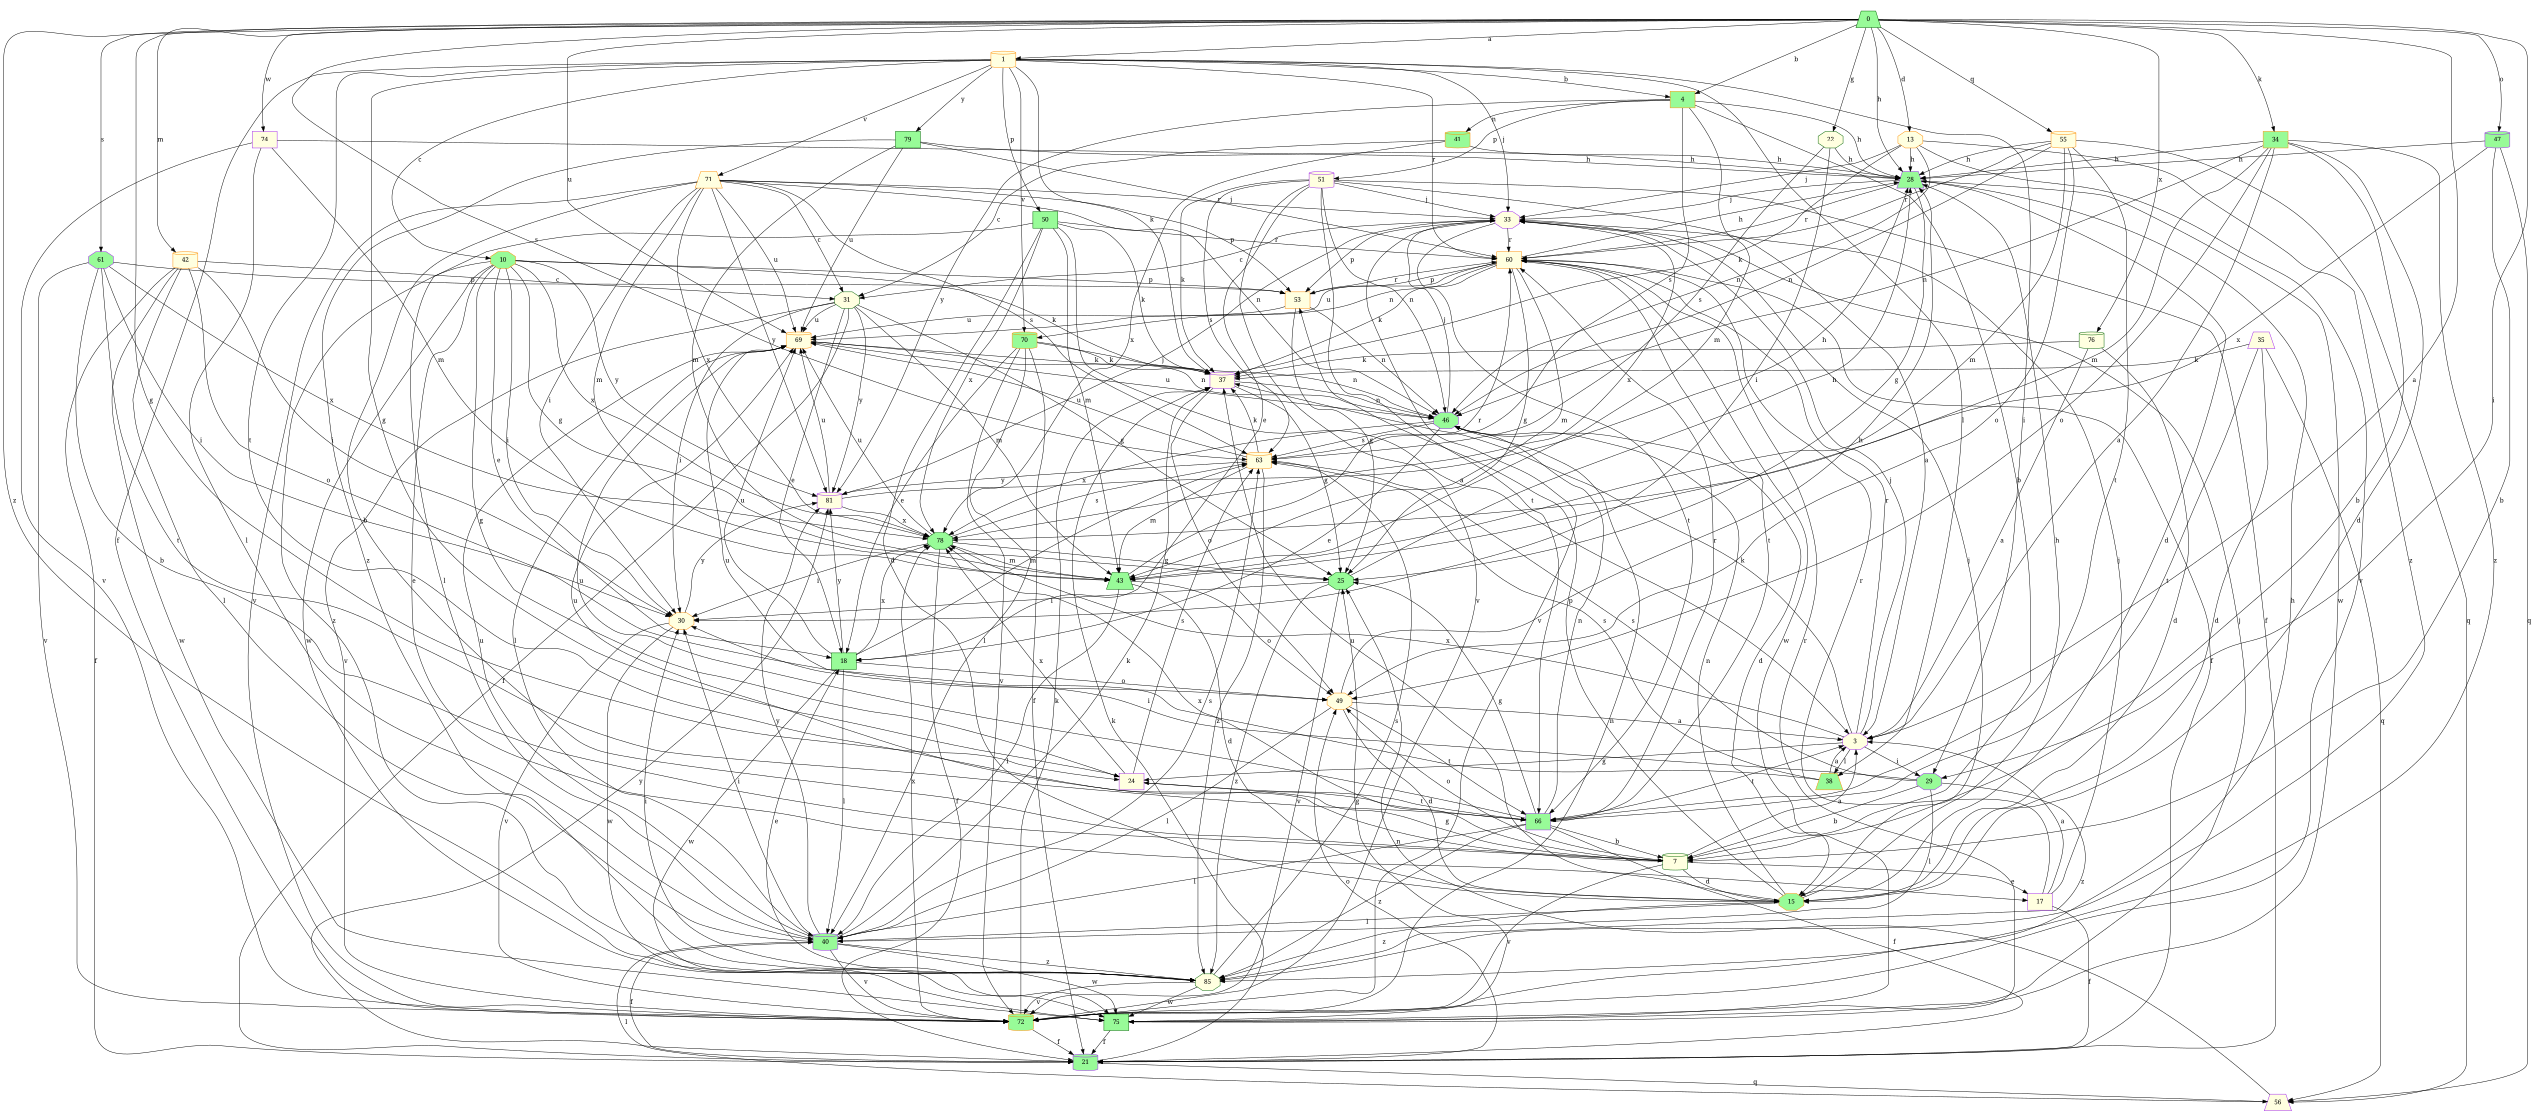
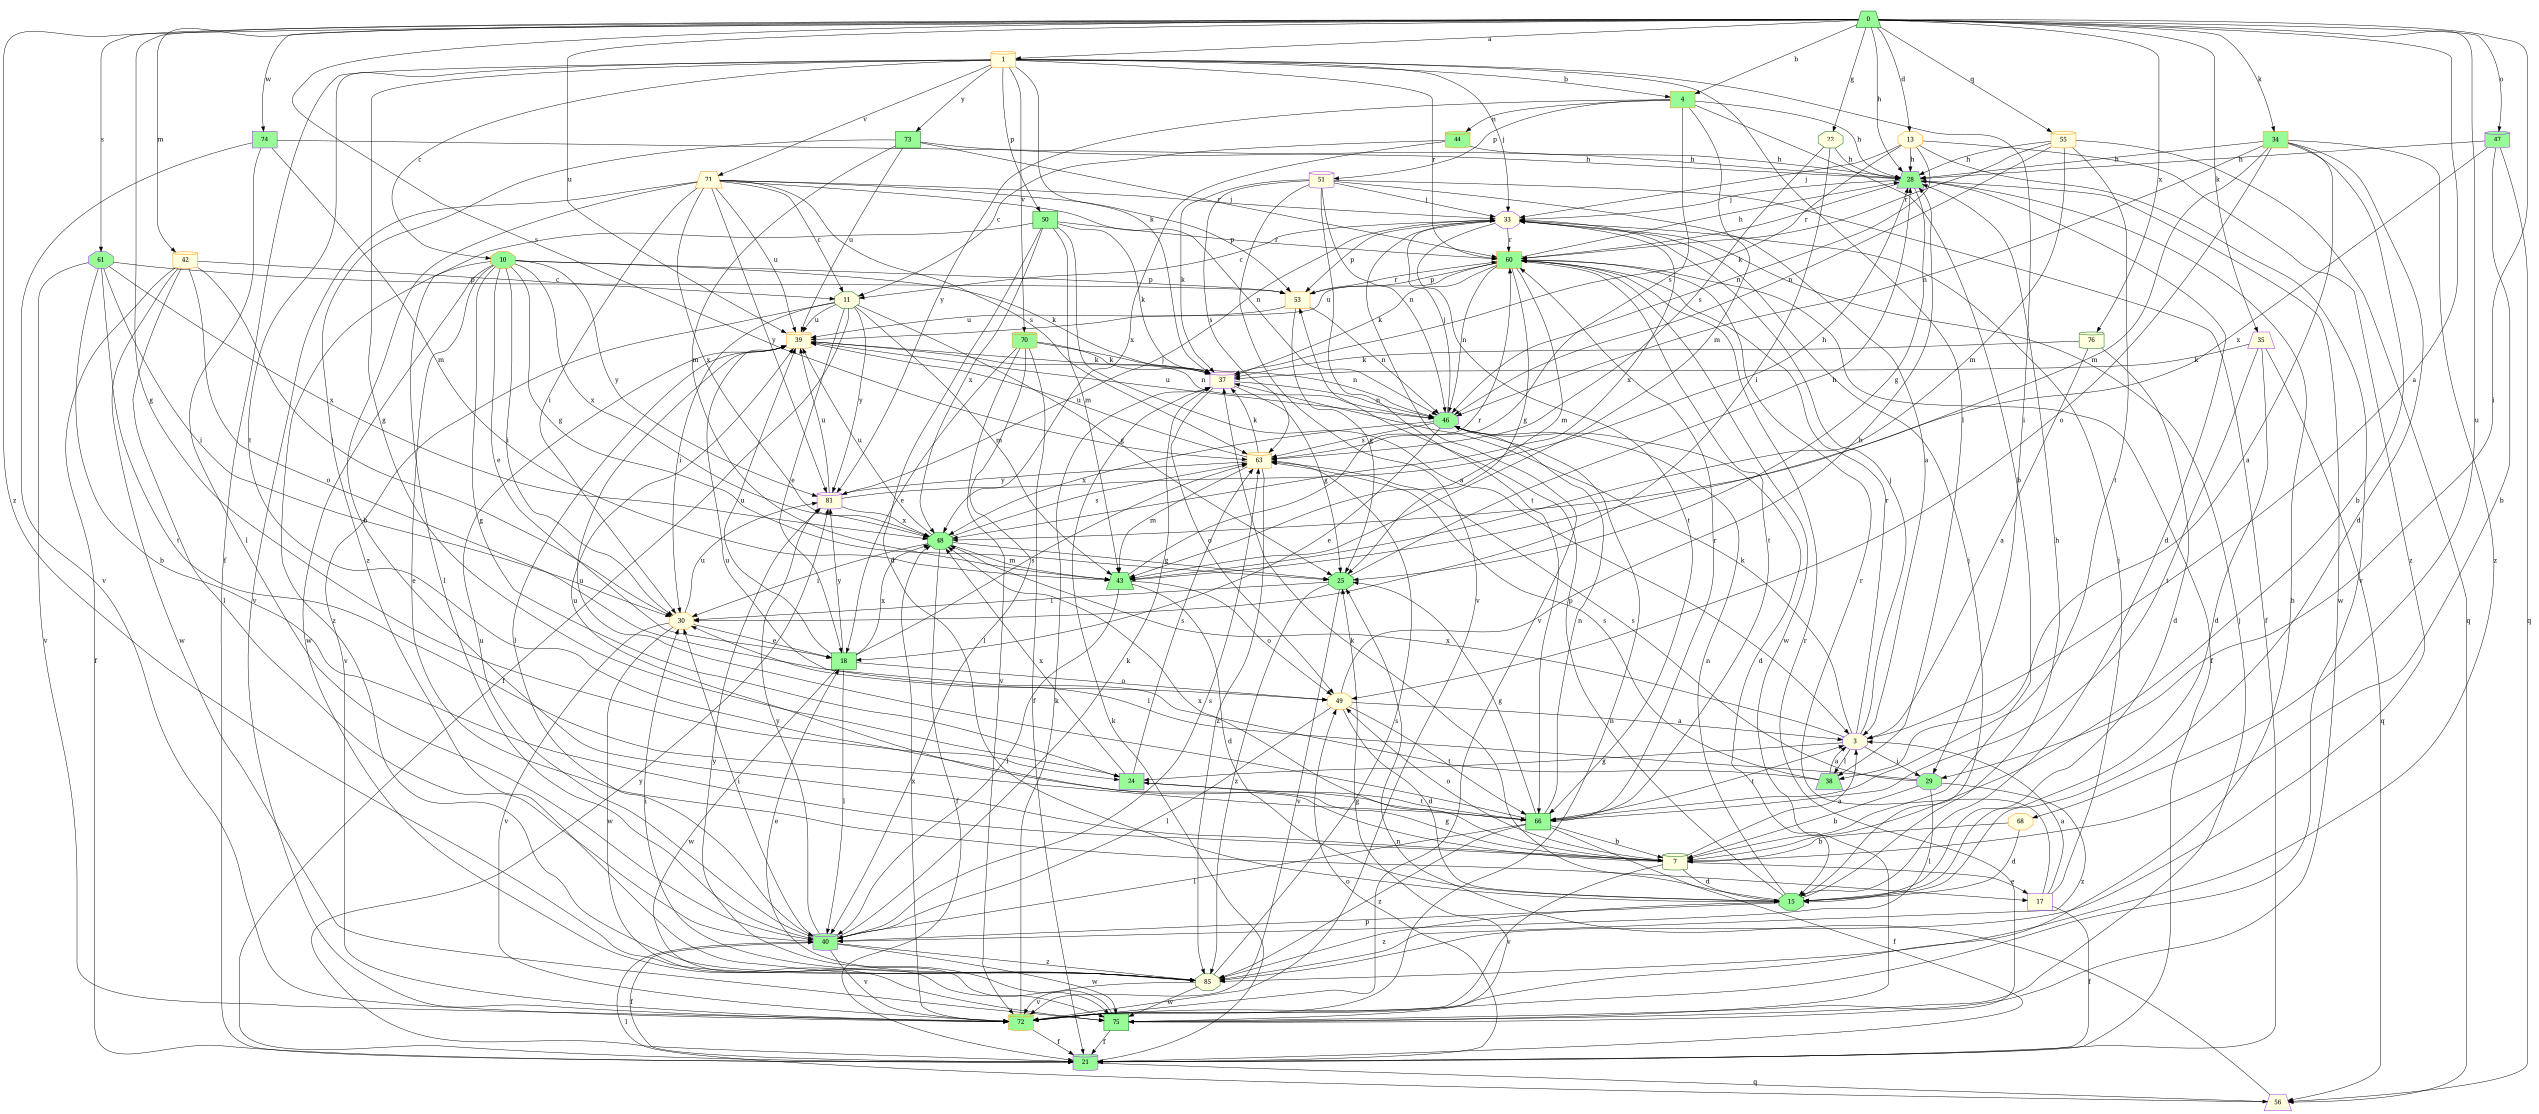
edge "0" -> "35": added, label "k"
node "74": fillcolor lightyellow -> palegreen
node "79": label "79" -> "73"
node "41": label "41" -> "44"
node "60": fillcolor lightyellow -> palegreen
node "31": label "31" -> "11"
edge "60" -> "70": now "60" -> "46"
node "69": label "69" -> "39"
edge "34" -> "3": now "34" -> "38"
edge "55" -> "49": removed, label "o"
edge "51" -> "18": now "30" -> "18"
edge "71" -> "43": removed, label "m"
edge "1" -> "72": now "1" -> "21"
node "78": label "78" -> "48"
edge "30" -> "81": label "y" -> "u"
edge "18" -> "63": label "m" -> "s"
edge "15" -> "37": label "u" -> "k"
node "24": fillcolor lightyellow -> palegreen
node "38": color darkorange -> purple
node "66": color purple -> darkgreen
node "68": added
edge "75" -> "81": added, label "y"
node "15": color darkorange -> darkgreen
edge "15" -> "40": label "l" -> "p"
